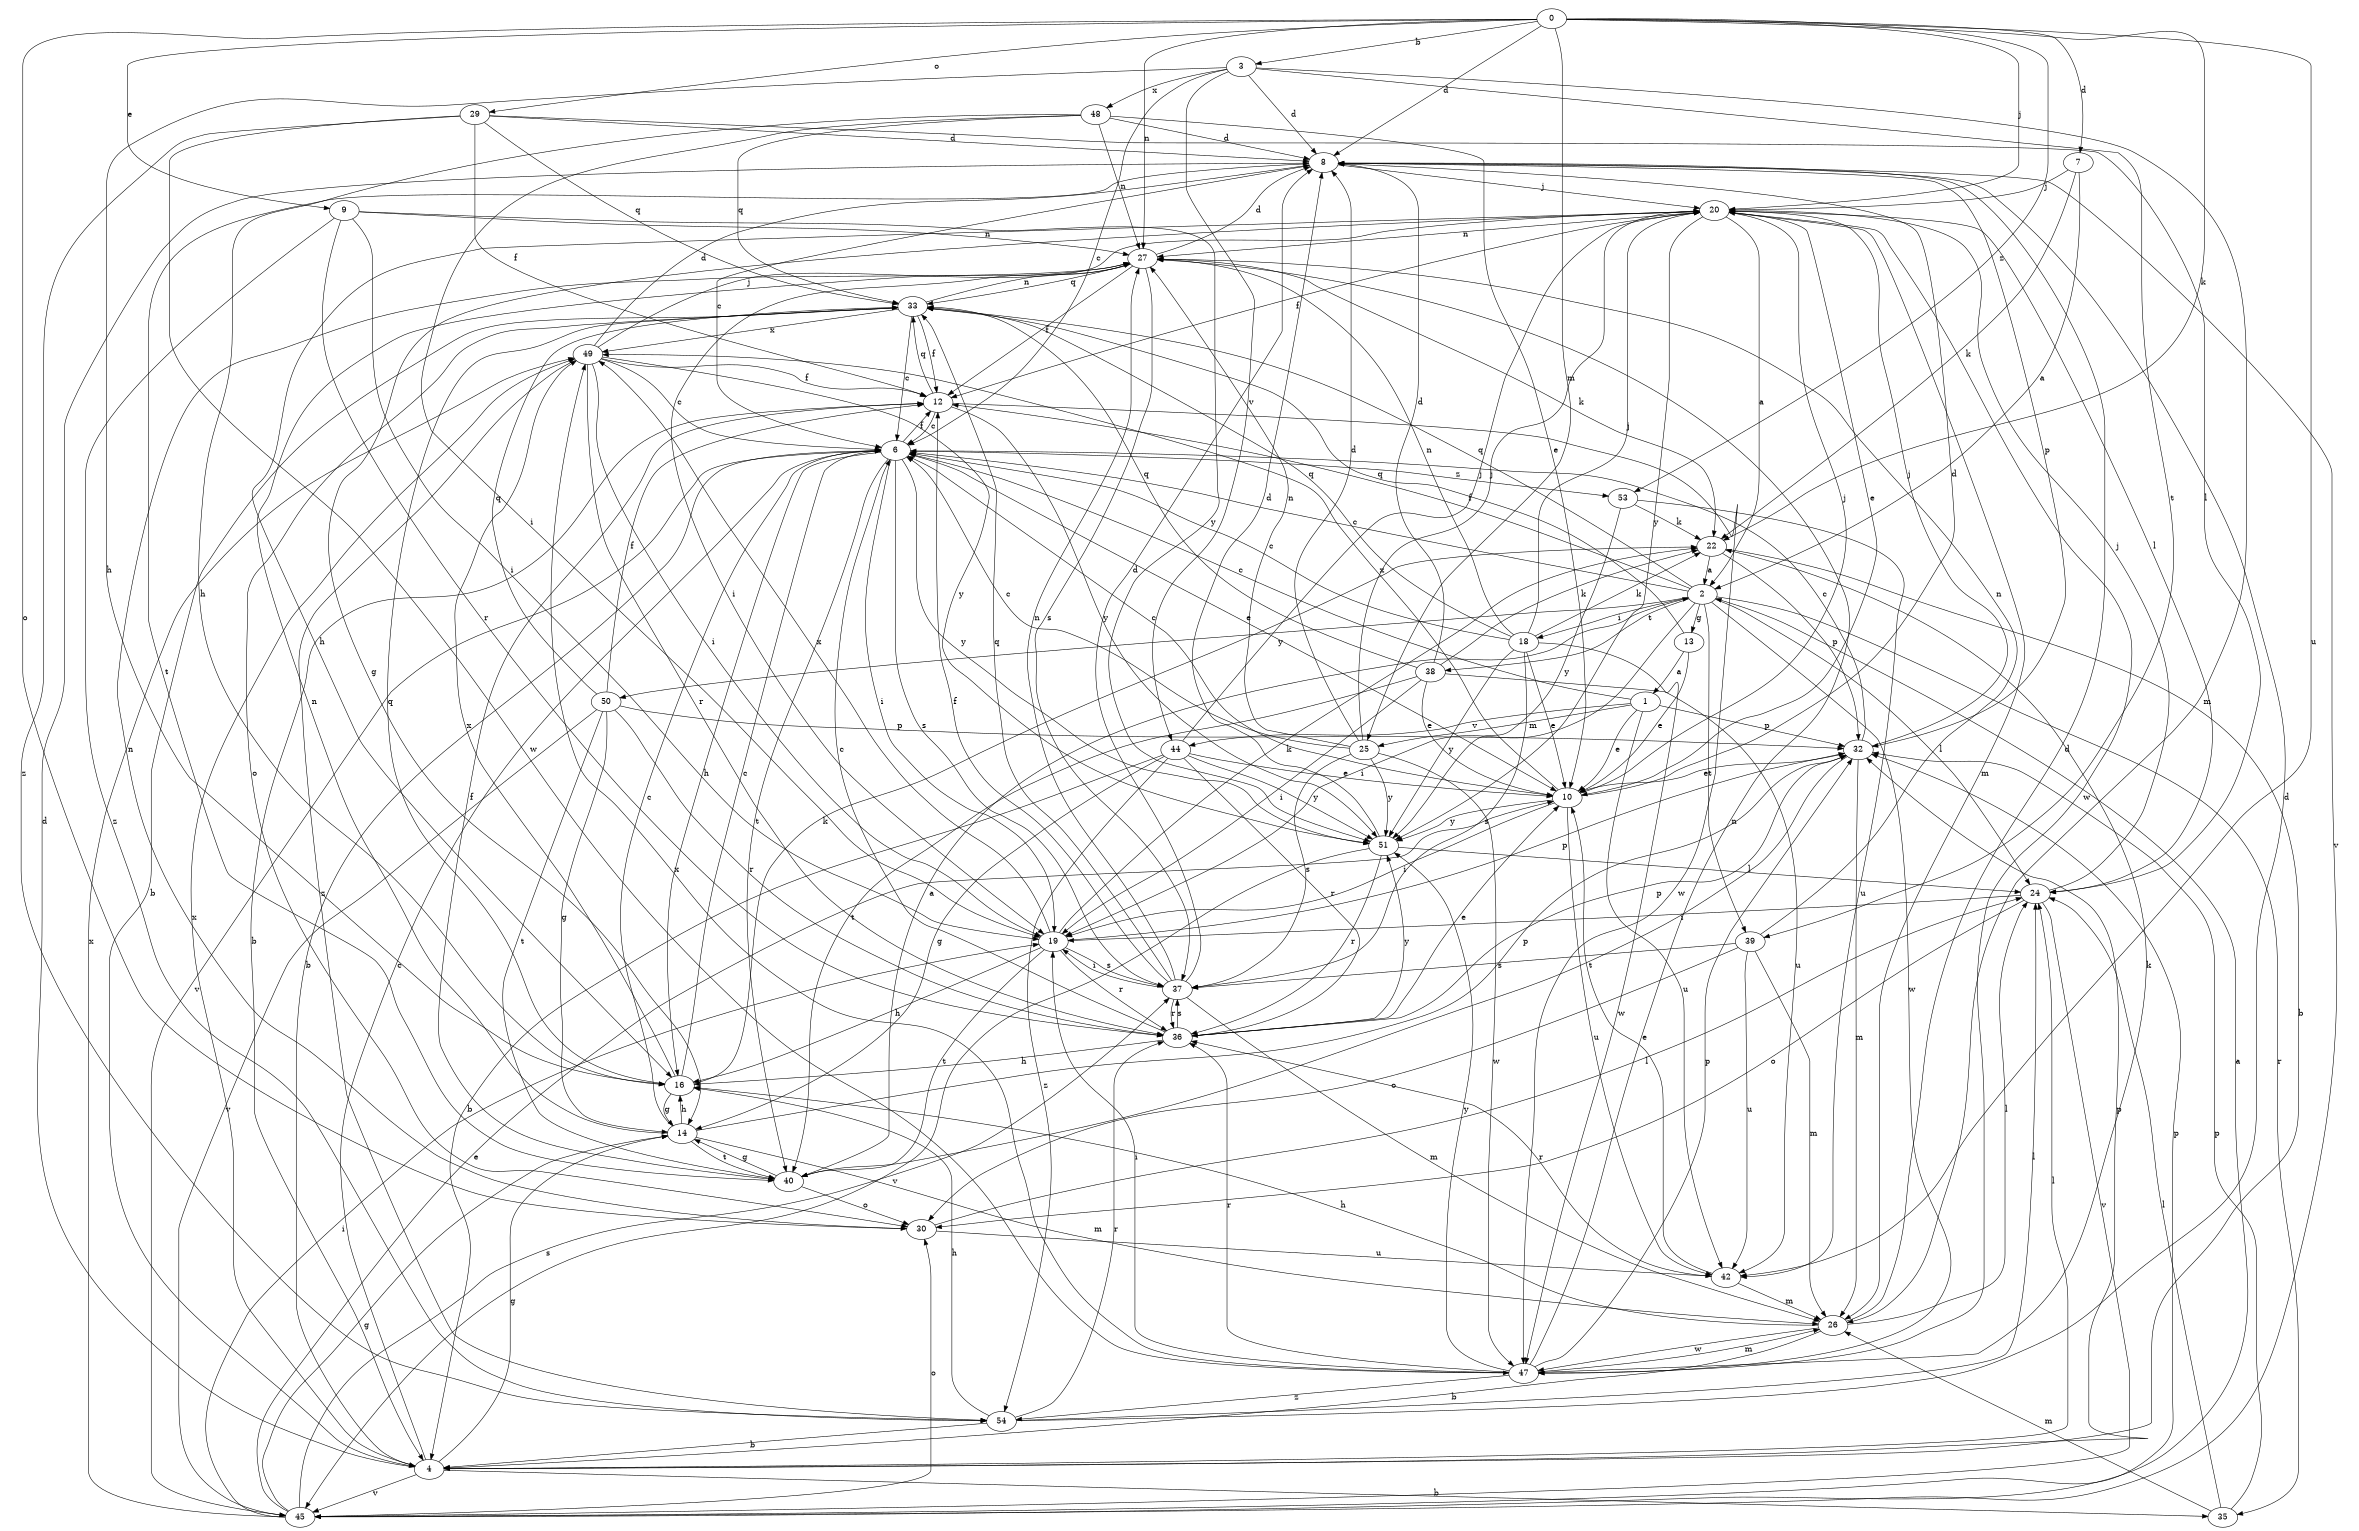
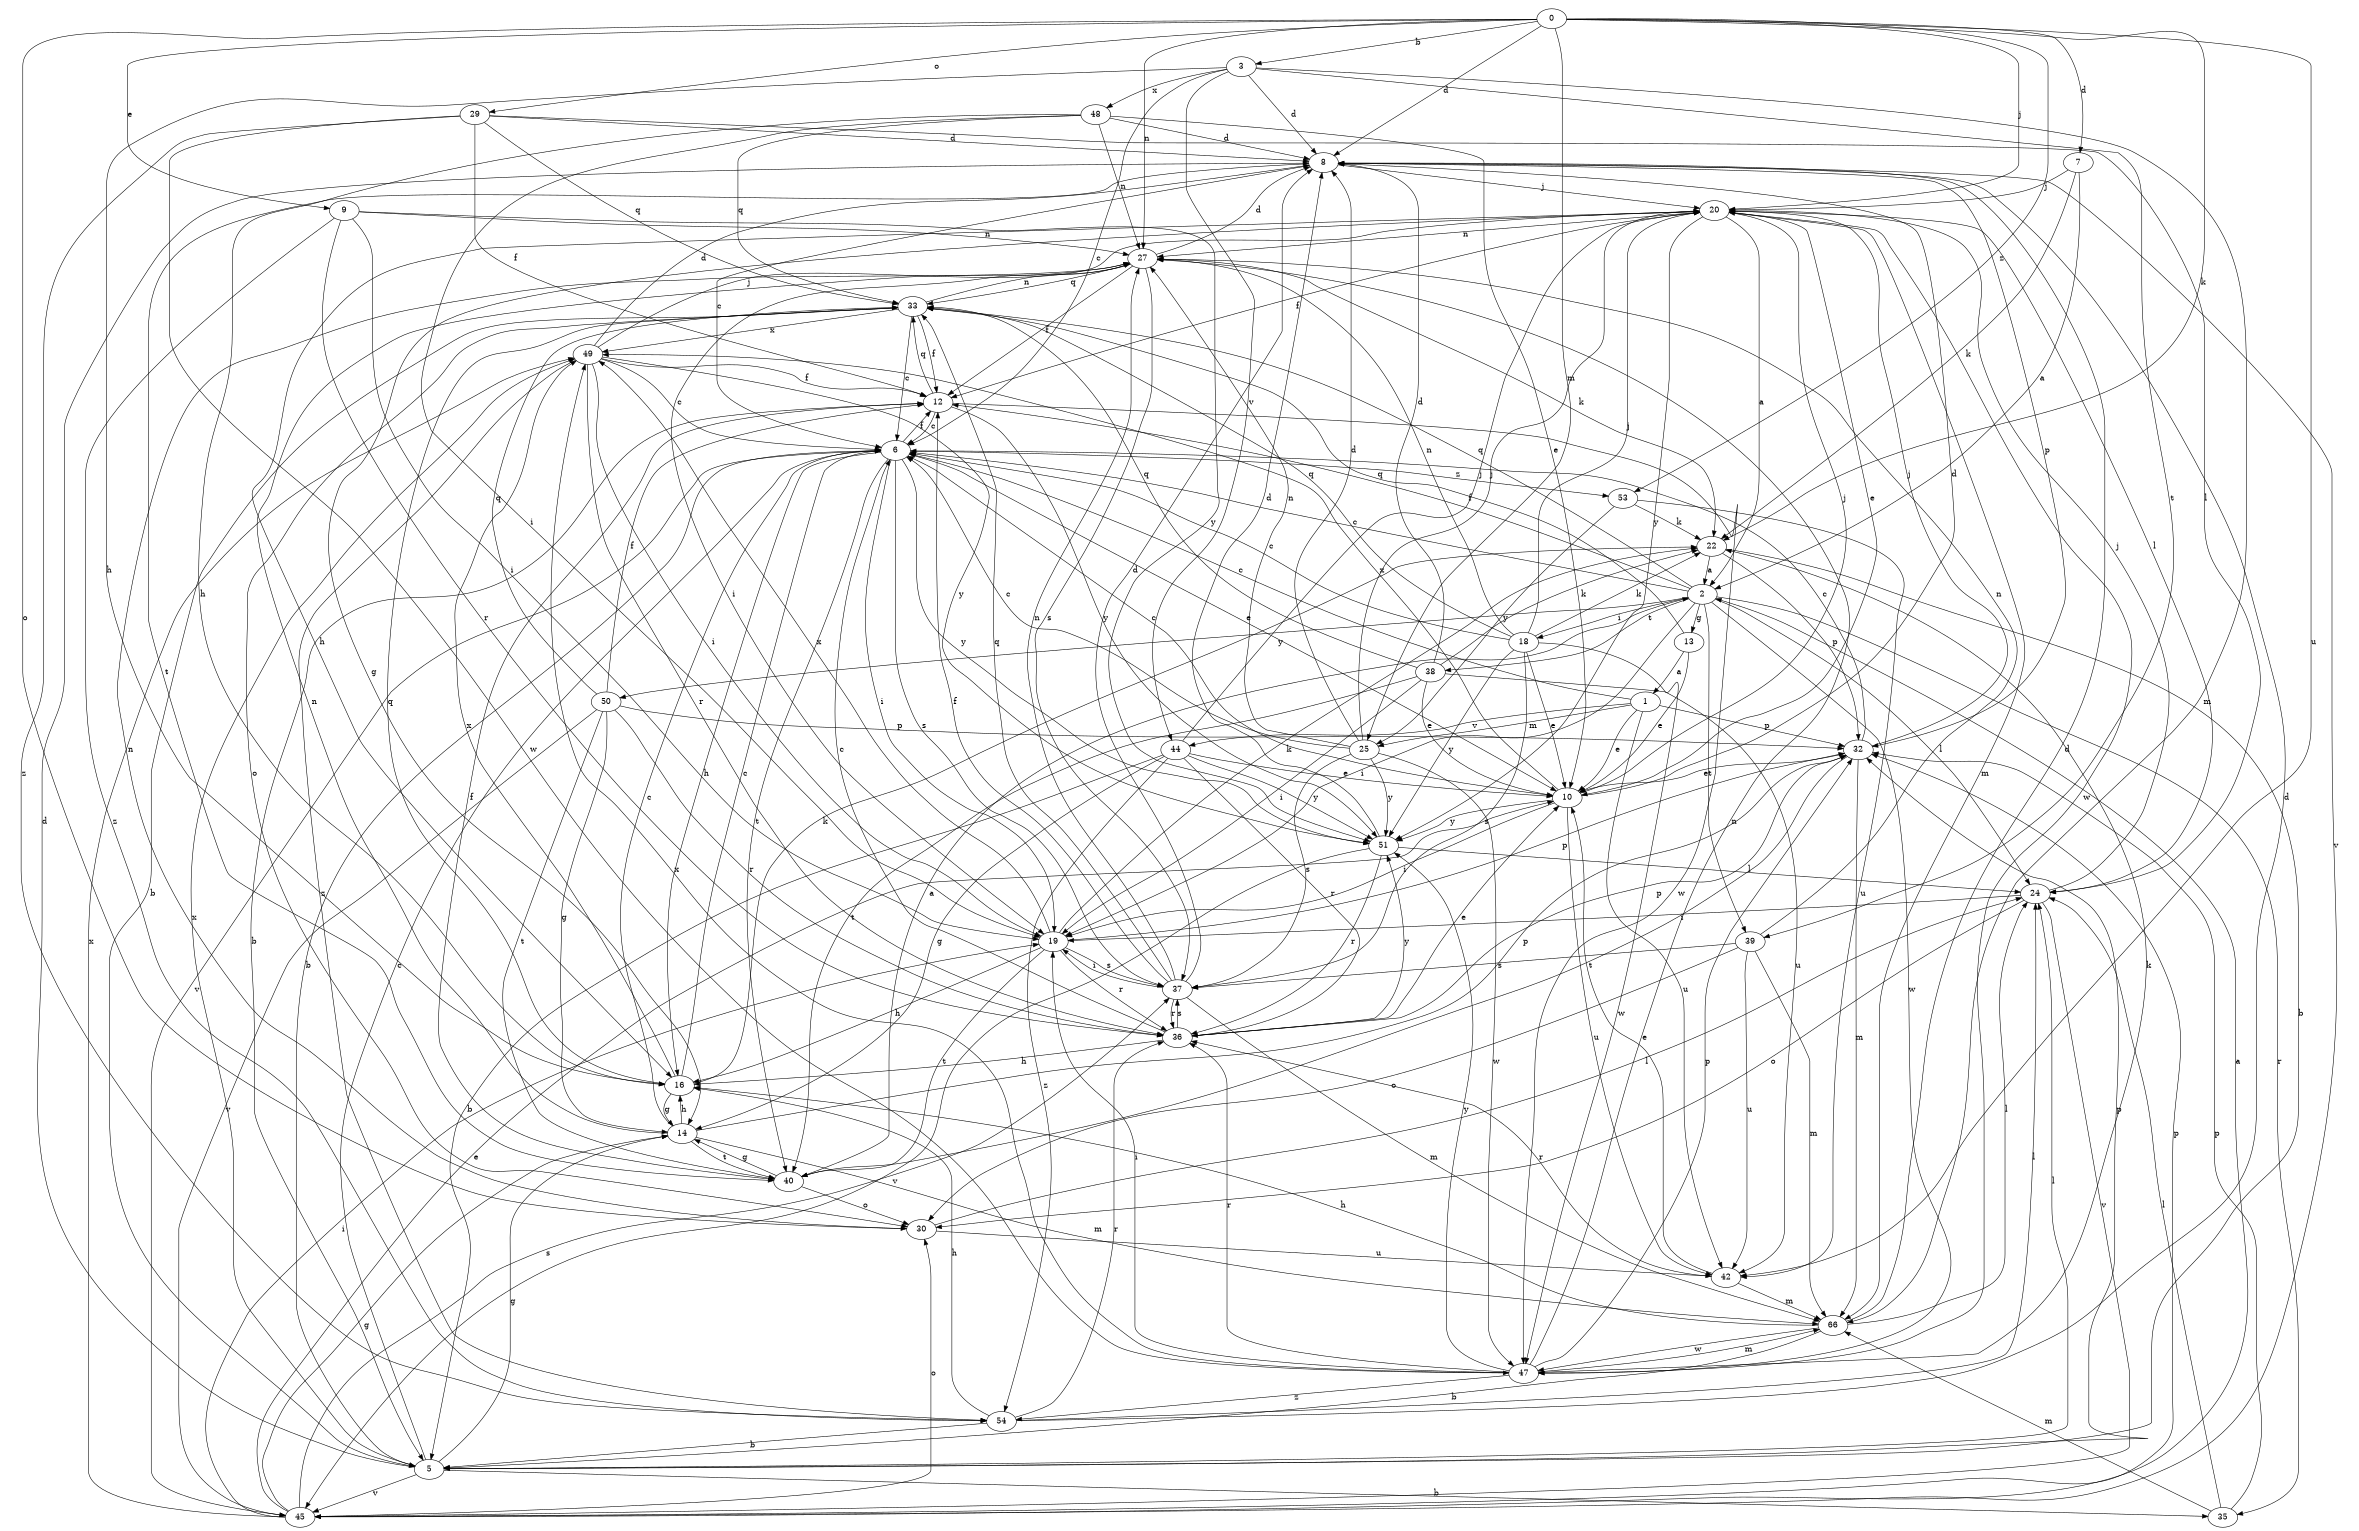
edge "53" -> "51": now "53" -> "25"
node "26": label "26" -> "66"
node "4": label "4" -> "5"
